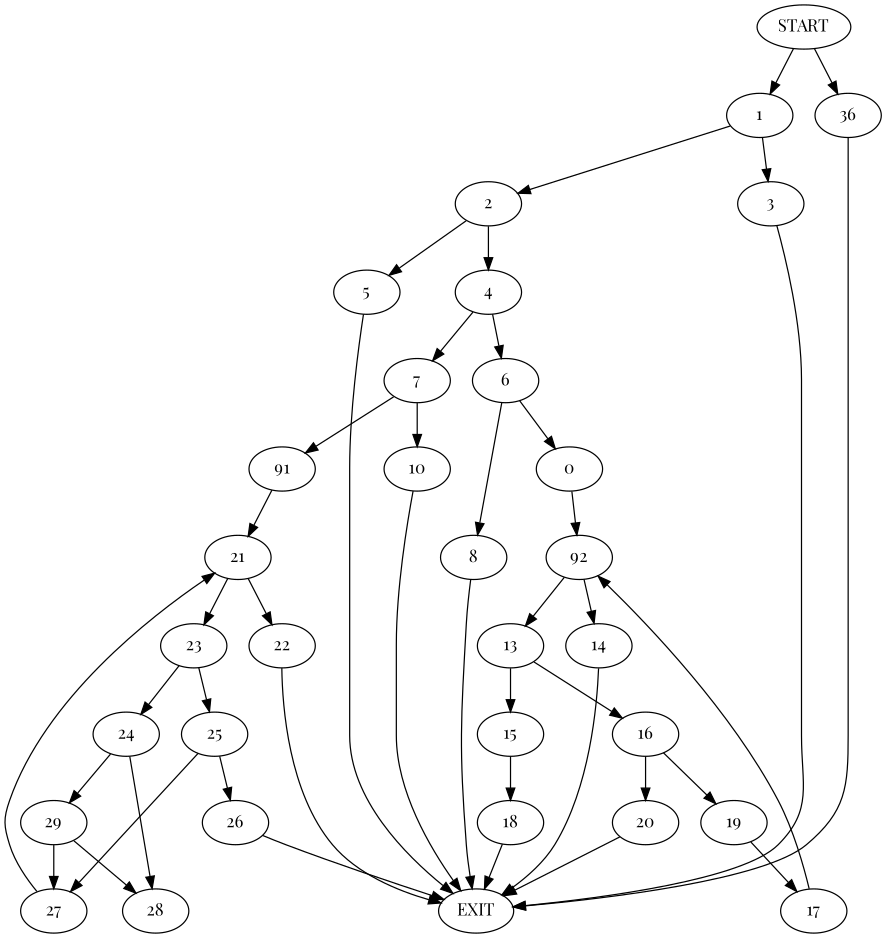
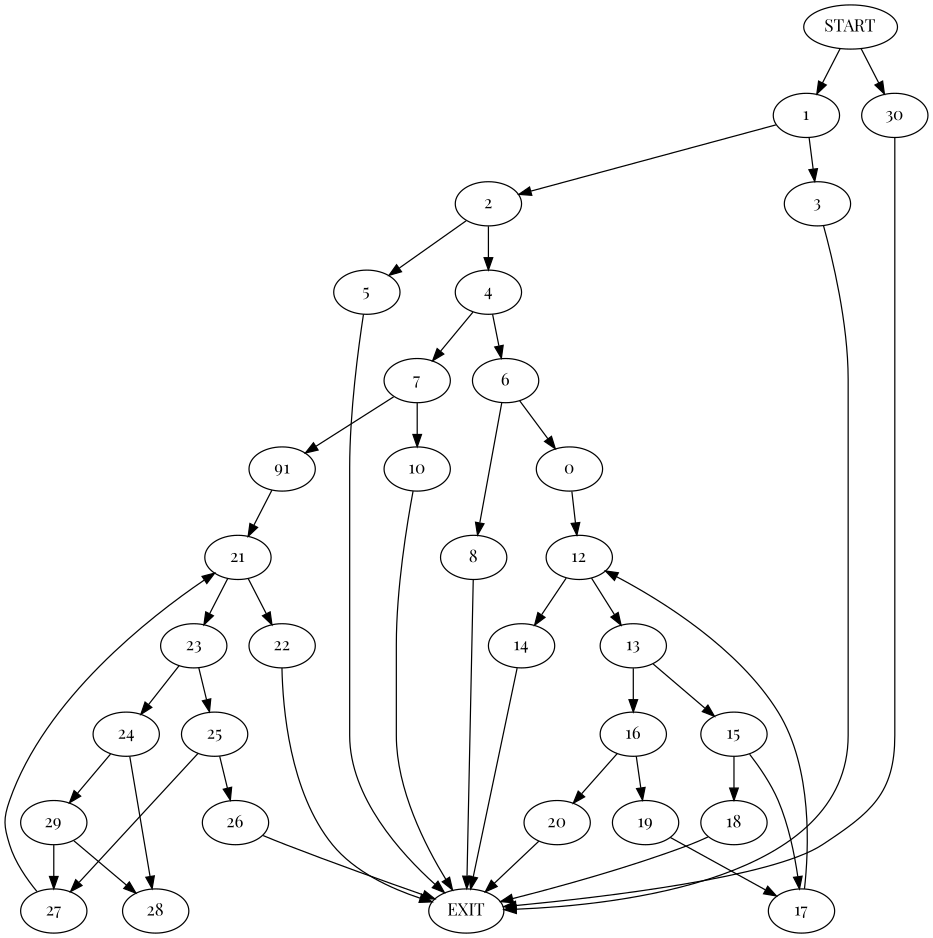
node "36": label "36" -> "30"
node "92": label "92" -> "12"
edge "15" -> "17": added
